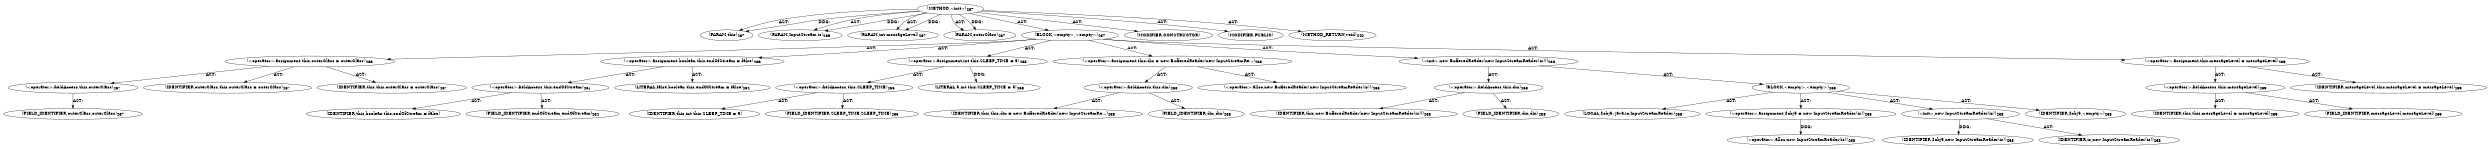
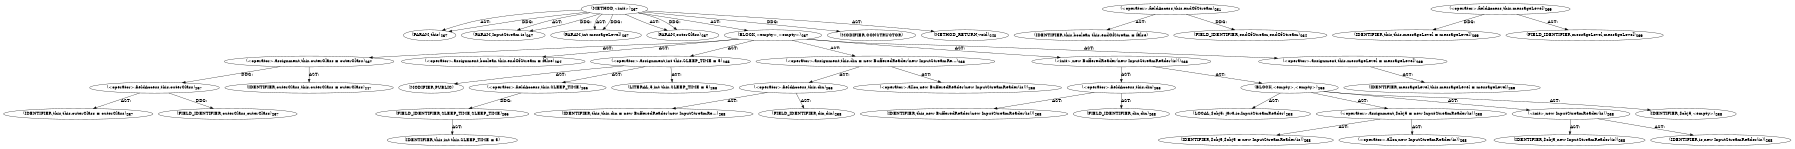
edge "(METHOD,<init>)" -> "(MODIFIER,PUBLIC)": now "(<operator>.assignment,int this.SLEEP_TIME = 5)" -> "(MODIFIER,PUBLIC)"
edge "(METHOD,<init>)" -> "(MODIFIER,CONSTRUCTOR)": label "AST: " -> "DDG: "
node "(PARAM,InputStream is)": text "239" -> "237"
node "(<operator>.assignment,this.outerClass = outerClass)": text "239" -> "237"
node "(<operator>.assignment,boolean this.endOfStream = false)": text "239" -> "234"
edge "(<operator>.assignment,this.messageLevel = messageLevel)" -> "(<operator>.fieldAccess,this.messageLevel)": removed, label "AST:"
edge "(<operator>.assignment,this.outerClass = outerClass)" -> "(IDENTIFIER,this,this.outerClass = outerClass)": now "(<operator>.fieldAccess,this.outerClass)" -> "(IDENTIFIER,this,this.outerClass = outerClass)"
edge "(<operator>.assignment,boolean this.endOfStream = false)" -> "(<operator>.fieldAccess,this.endOfStream)": removed, label "AST:"
edge "(<operator>.assignment,this.outerClass = outerClass)" -> "(<operator>.fieldAccess,this.outerClass)": label "AST: " -> "DDG: "
edge "(<operator>.assignment,int this.SLEEP_TIME = 5)" -> "(LITERAL,5,int this.SLEEP_TIME = 5)": label "DDG: " -> "AST: "
node "(IDENTIFIER,outerClass,this.outerClass = outerClass)": text "237" -> "247"
node "(LITERAL,false,boolean this.endOfStream = false)": removed
edge "(<operator>.fieldAccess,this.outerClass)" -> "(FIELD_IDENTIFIER,outerClass,outerClass)": label "AST: " -> "DDG: "
edge "(<operator>.fieldAccess,this.endOfStream)" -> "(FIELD_IDENTIFIER,endOfStream,endOfStream)": label "AST: " -> "DDG: "
edge "(<operator>.fieldAccess,this.SLEEP_TIME)" -> "(IDENTIFIER,this,int this.SLEEP_TIME = 5)": now "(FIELD_IDENTIFIER,SLEEP_TIME,SLEEP_TIME)" -> "(IDENTIFIER,this,int this.SLEEP_TIME = 5)"
edge "(<operator>.fieldAccess,this.SLEEP_TIME)" -> "(FIELD_IDENTIFIER,SLEEP_TIME,SLEEP_TIME)": label "AST: " -> "DDG: "
edge "(<operator>.fieldAccess,this.messageLevel)" -> "(IDENTIFIER,this,this.messageLevel = messageLevel)": label "AST: " -> "DDG: "
edge "(<operator>.assignment,$obj5 = new InputStreamReader(is))" -> "(<operator>.alloc,new InputStreamReader(is))": label "DDG: " -> "AST: "
edge "(<init>,new InputStreamReader(is))" -> "(IDENTIFIER,$obj5,new InputStreamReader(is))": label "DDG: " -> "AST: "
node "(IDENTIFIER,$obj5,$obj5 = new InputStreamReader(is))": added
